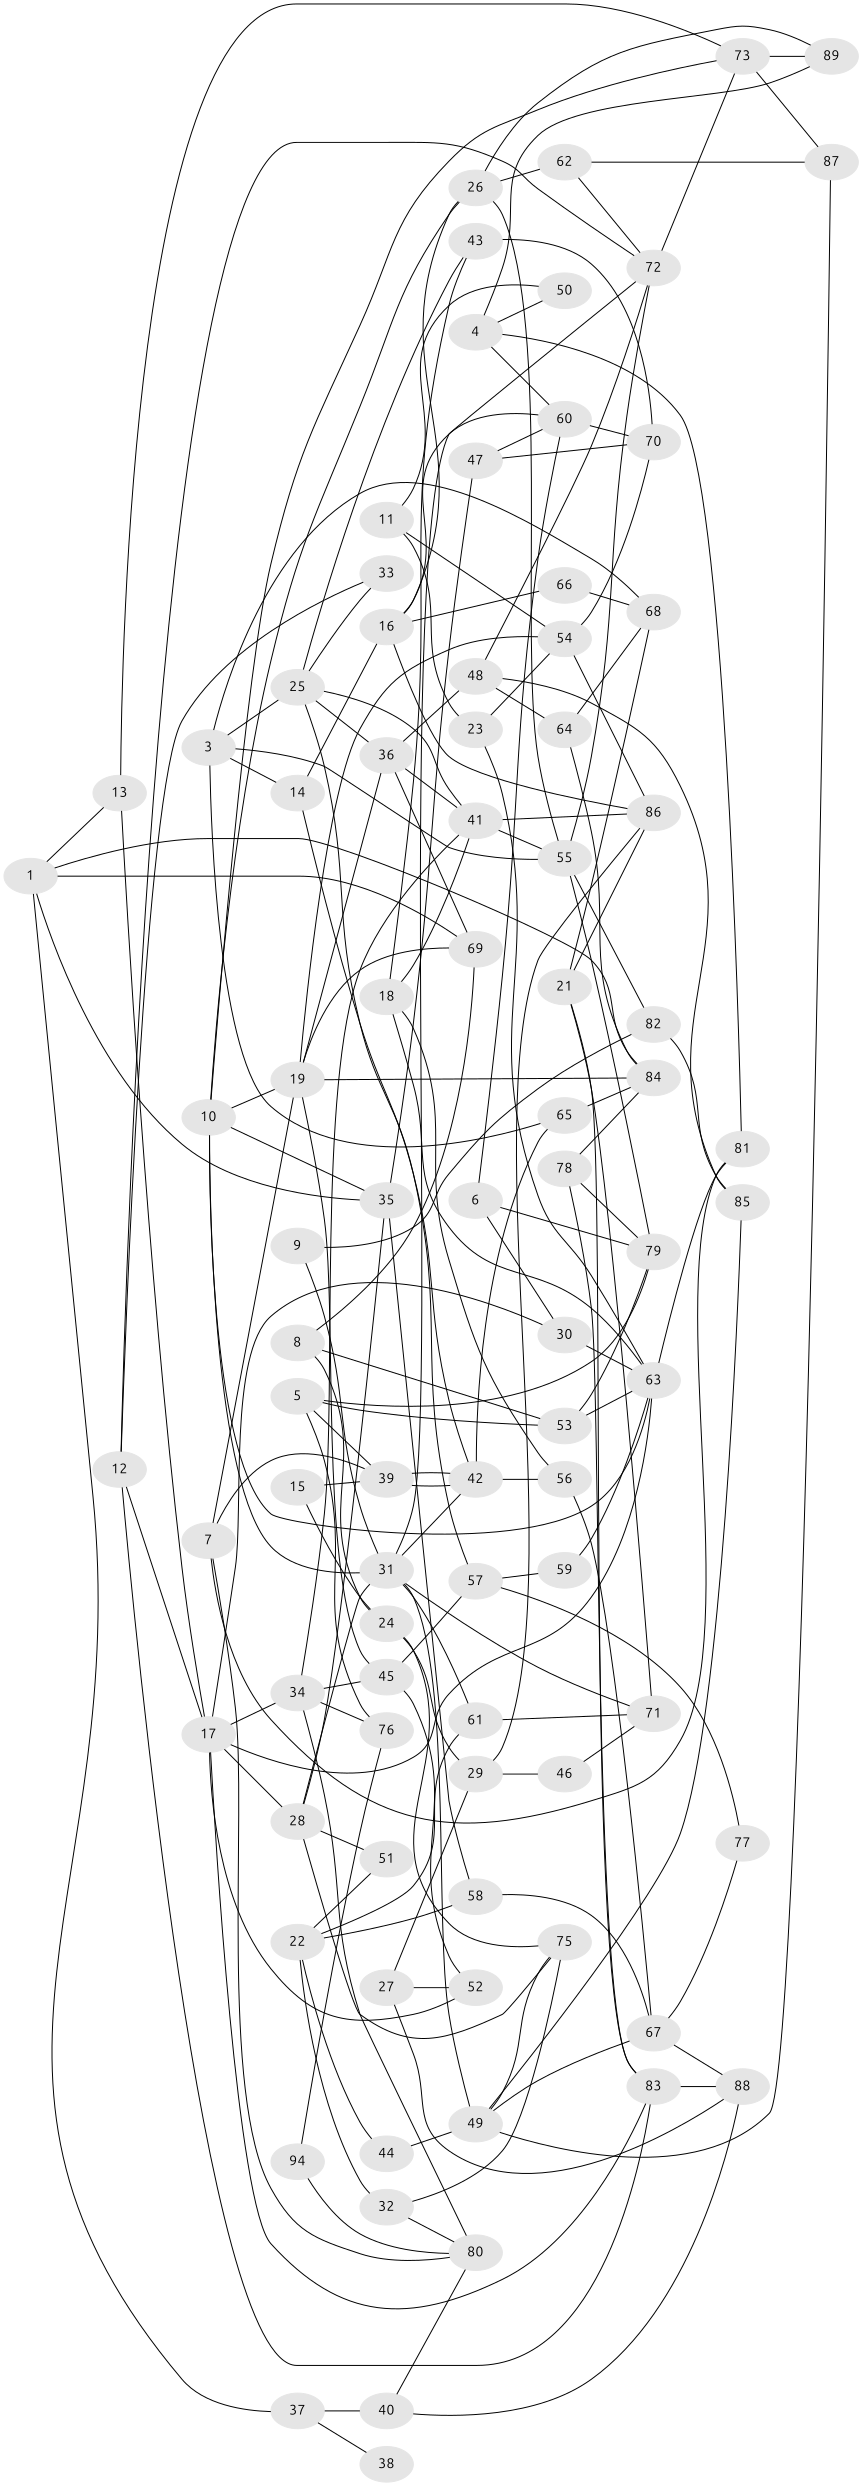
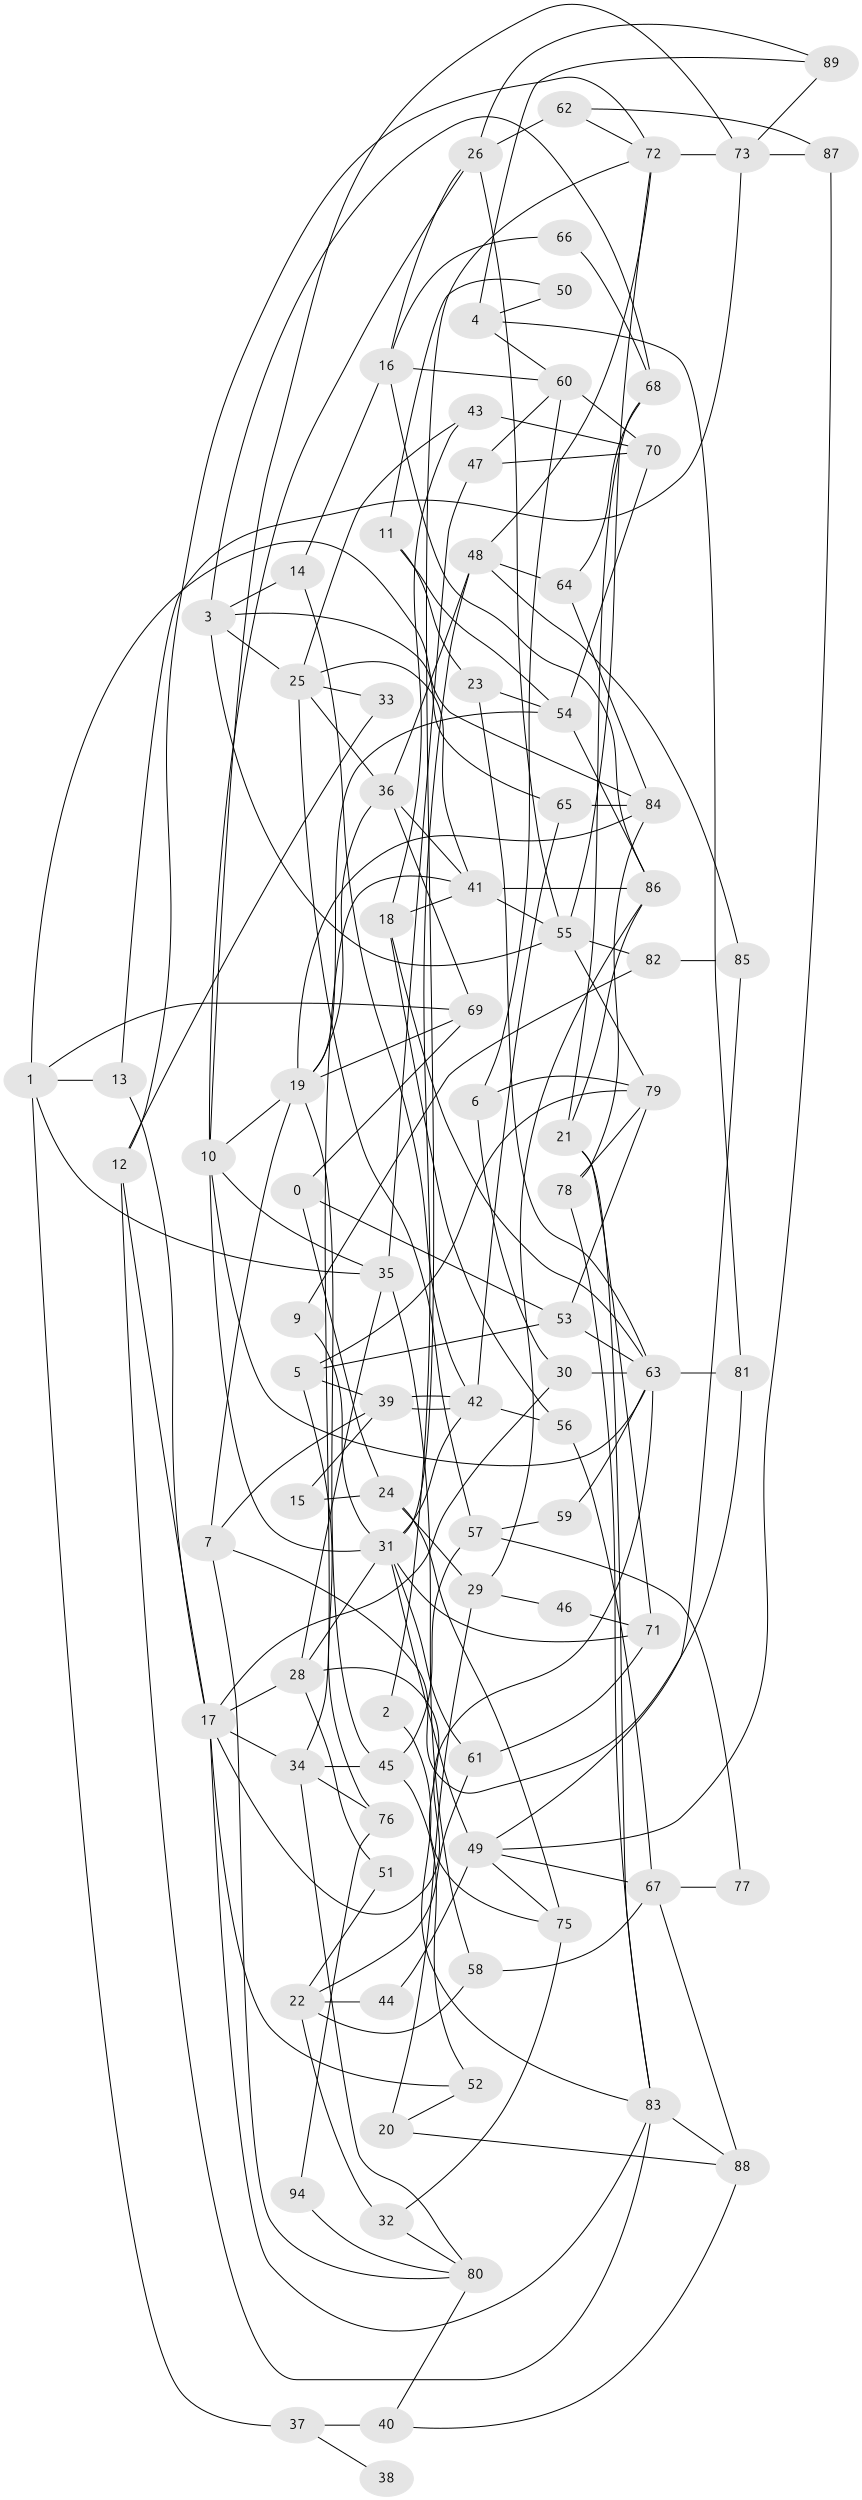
node "8": label "8" -> "0"
node "2": added
node "27": label "27" -> "20"
